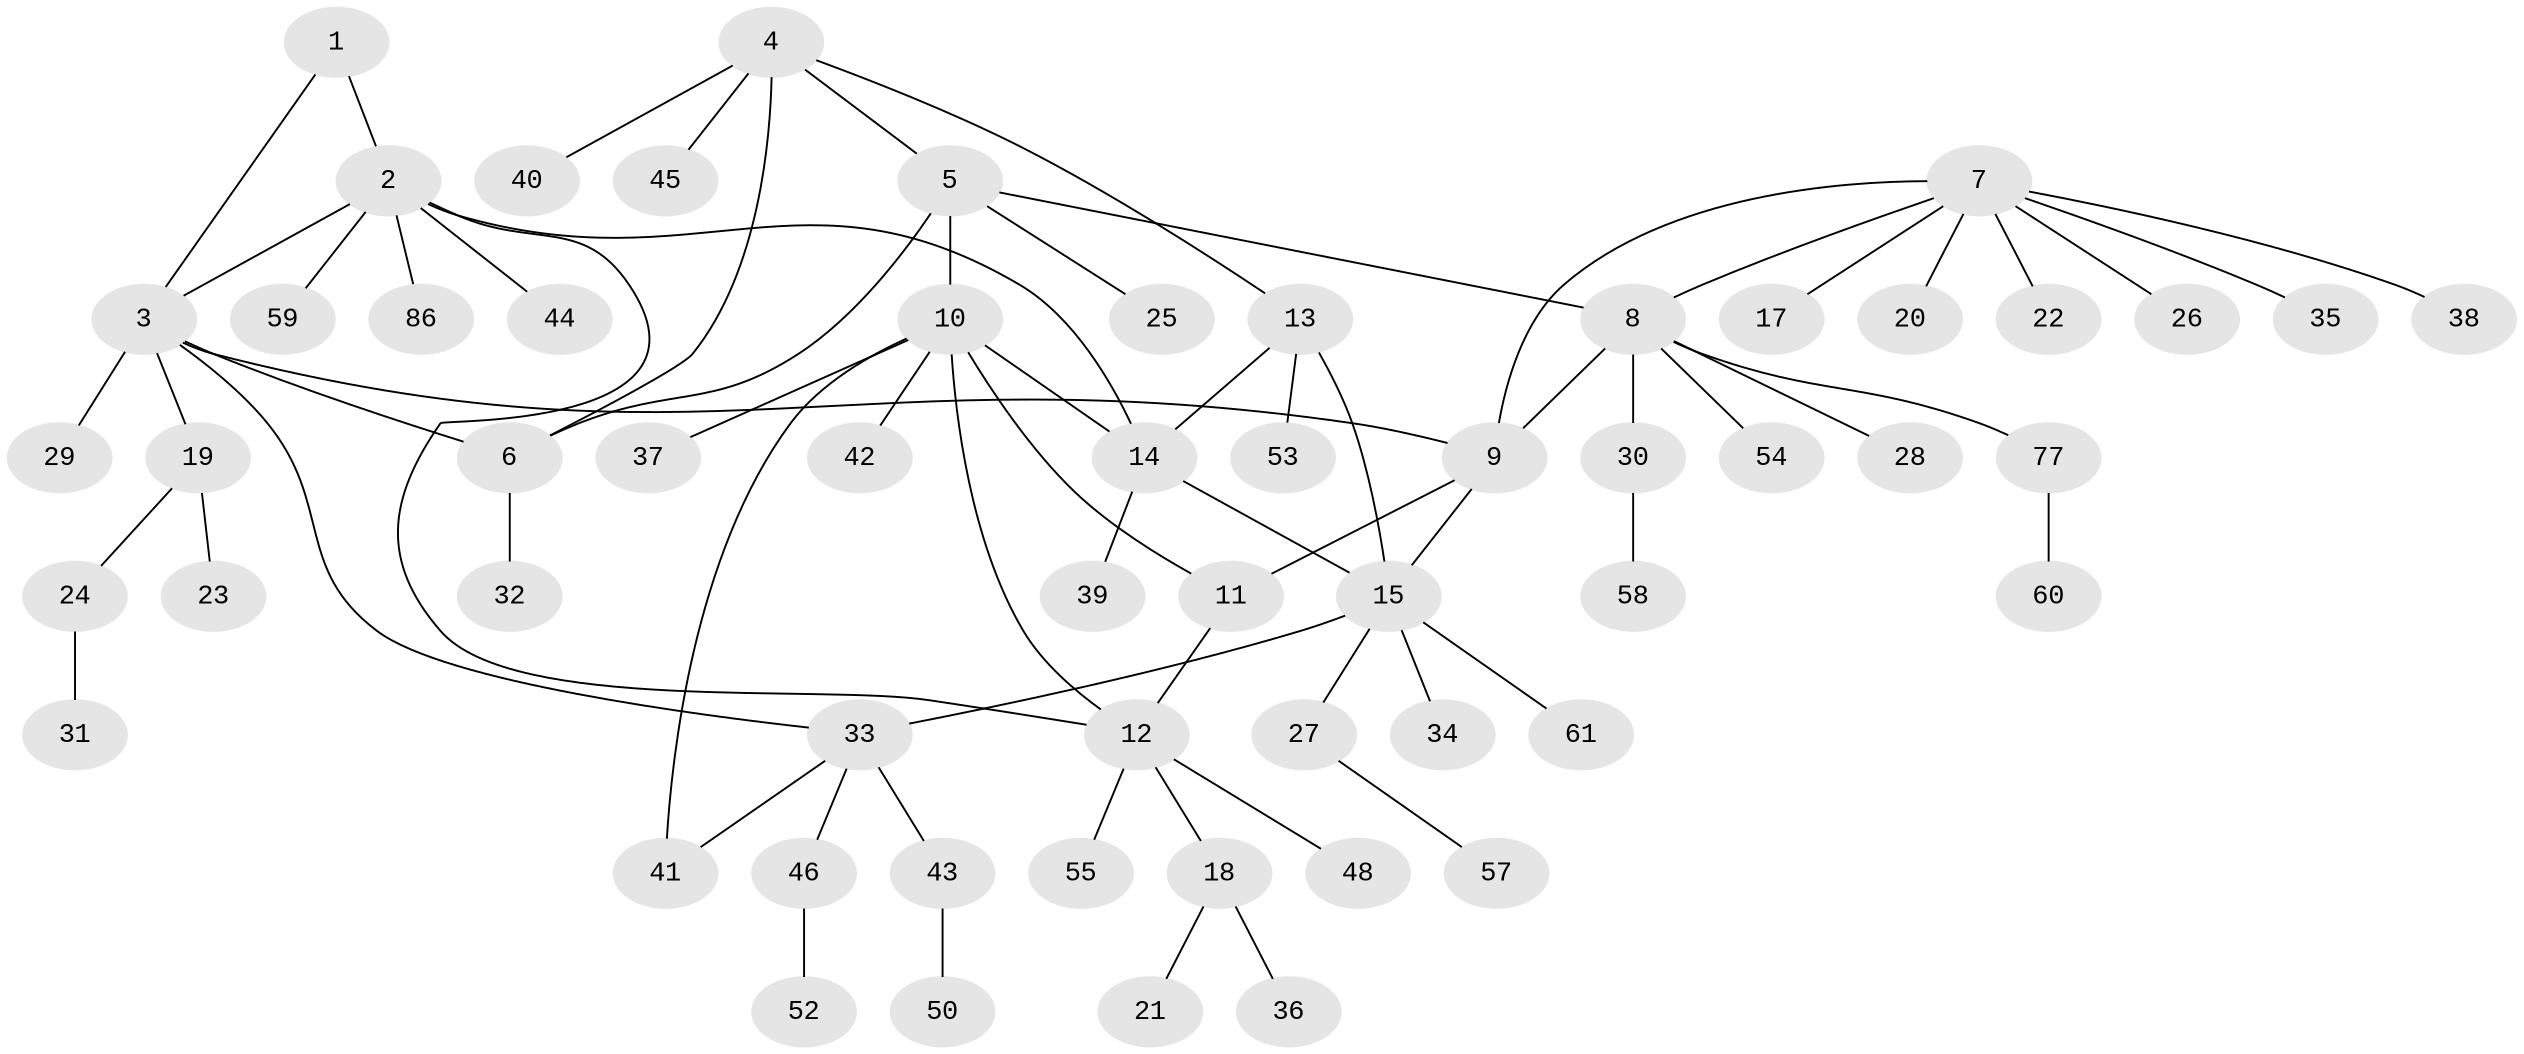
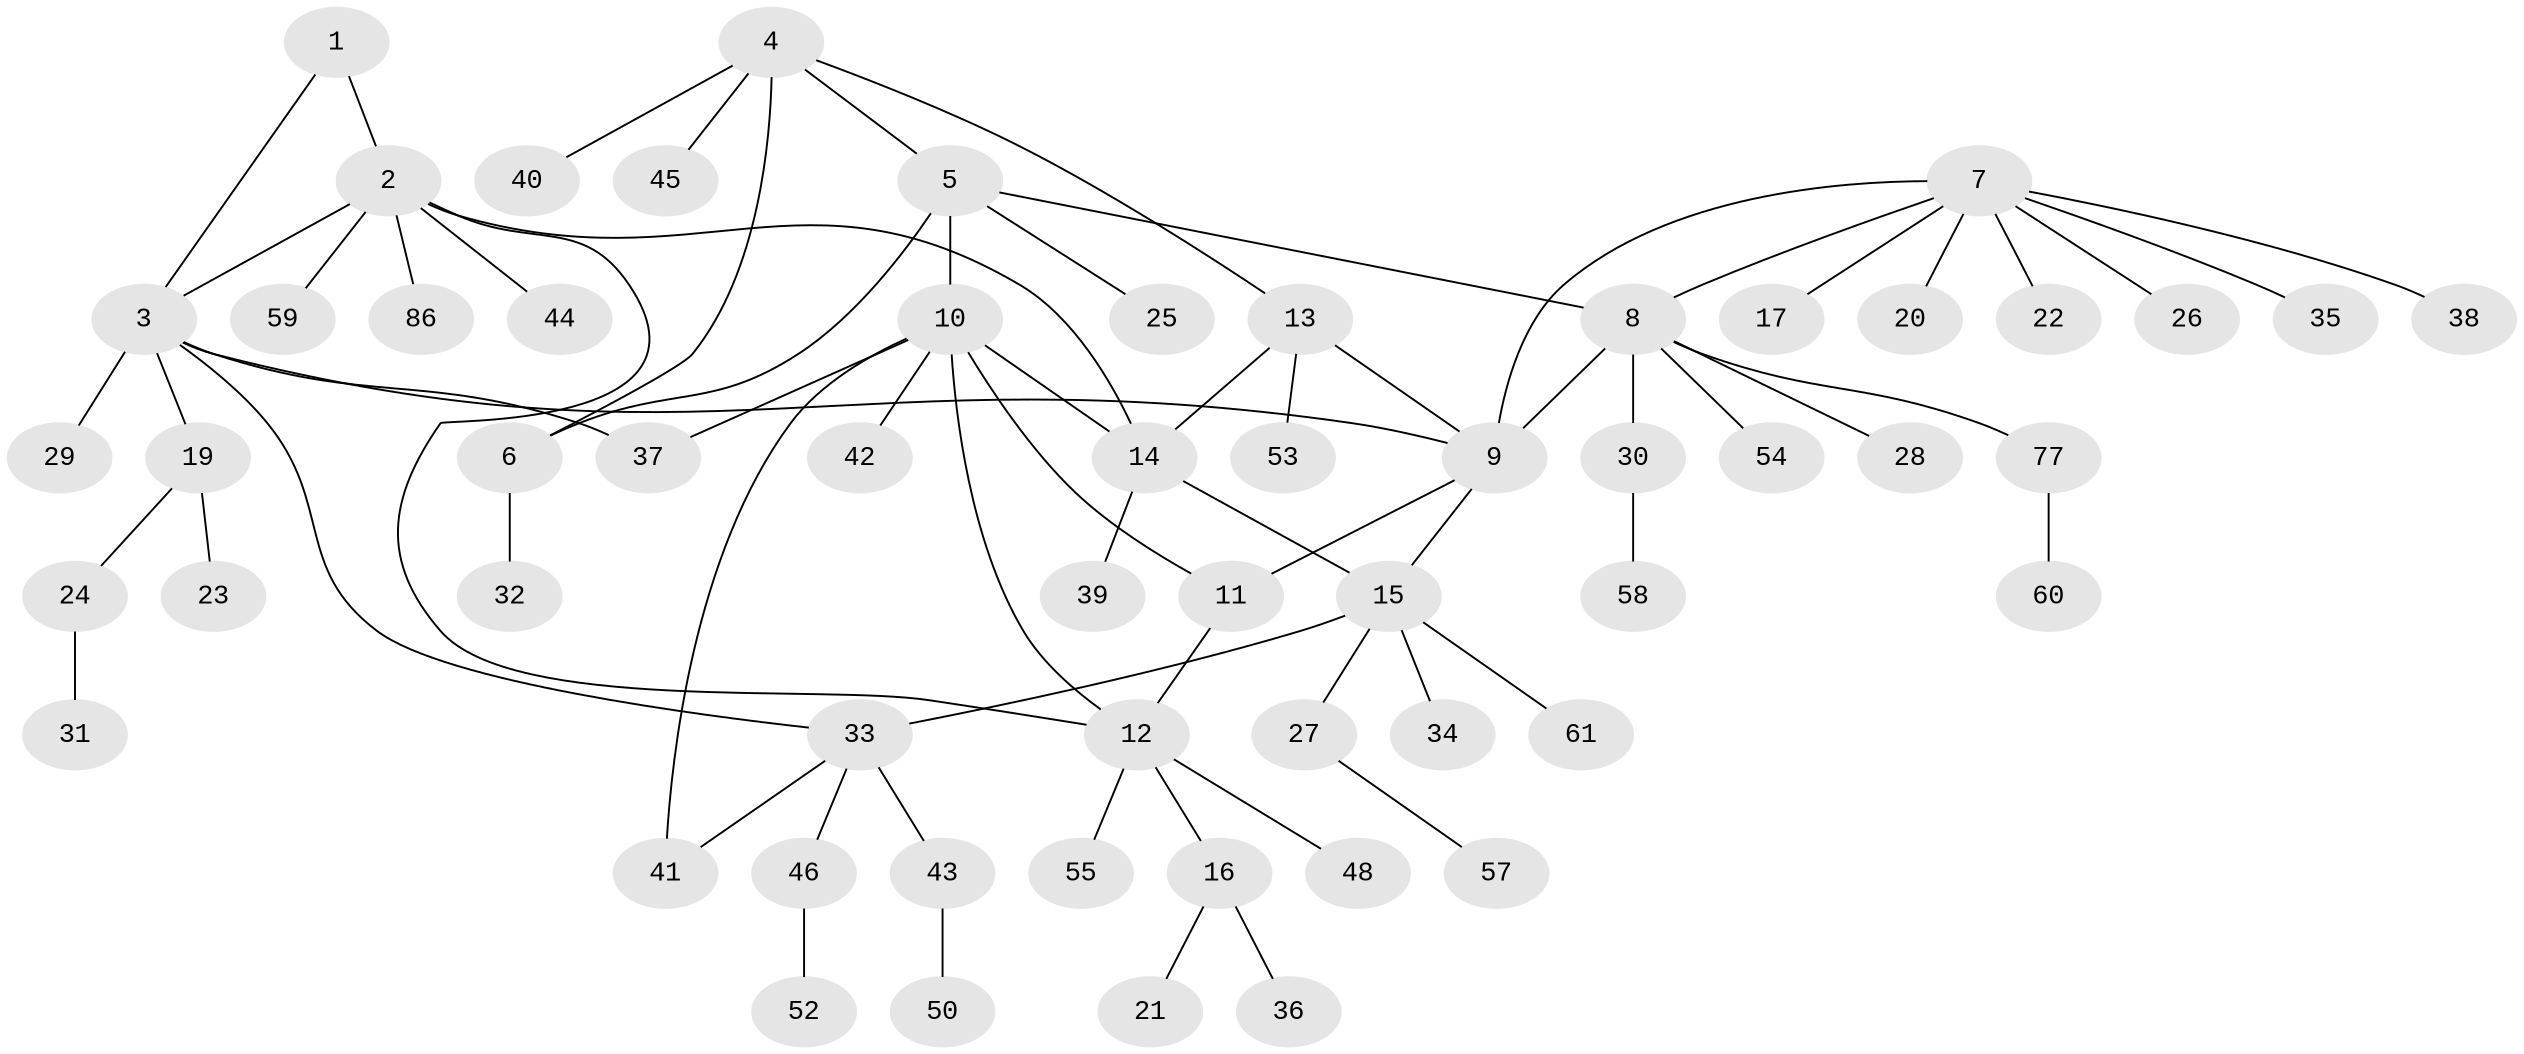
edge "3" -- "6": now "3" -- "37"
edge "13" -- "15": now "13" -- "9"
node "18": label "18" -> "16"
